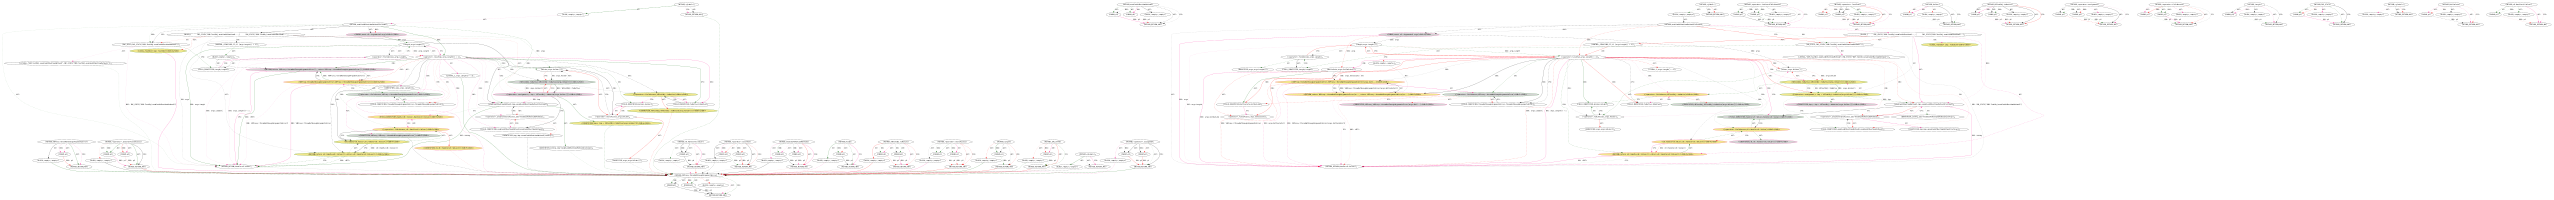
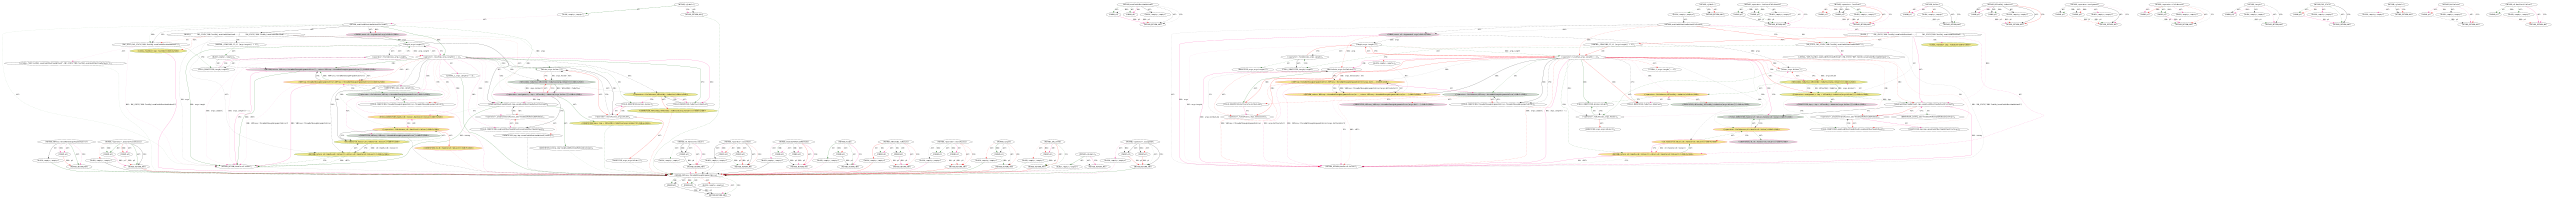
edge "(<operator>.fieldAccess,args.GetIsolate)" -> "(GetIsolate,args.GetIsolate())": added, label "CFG:"
